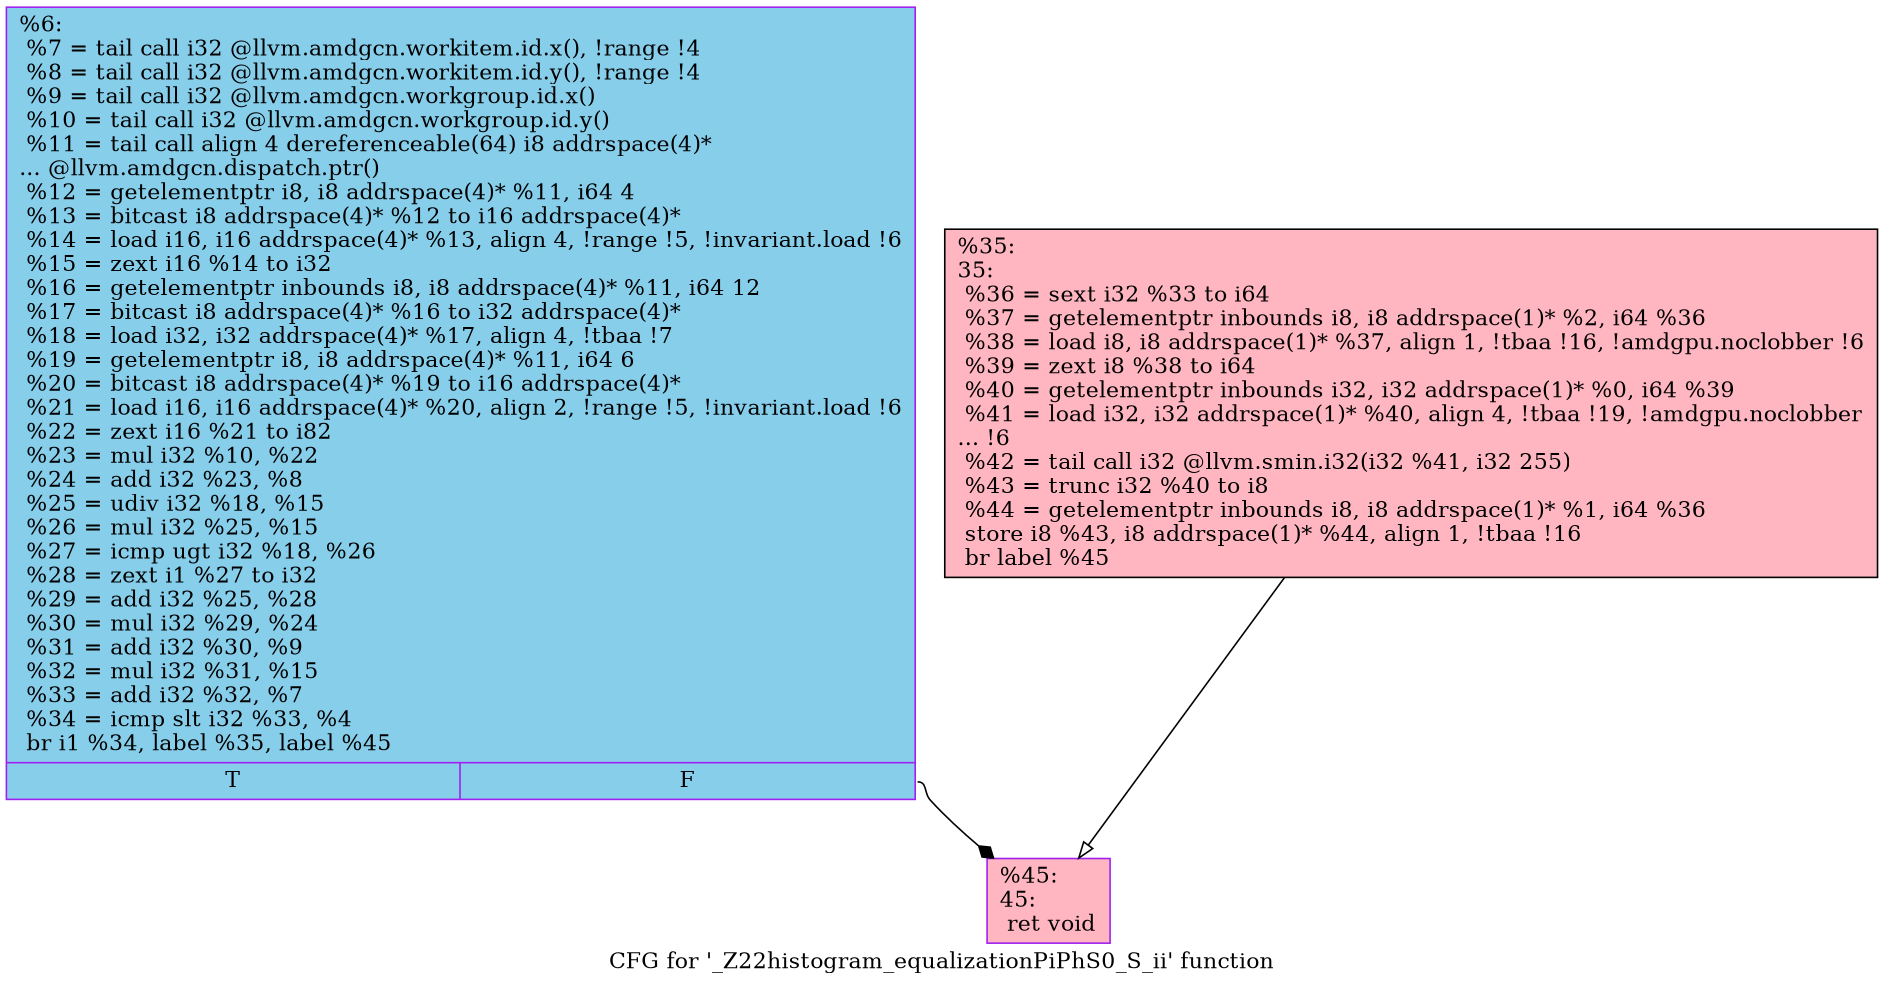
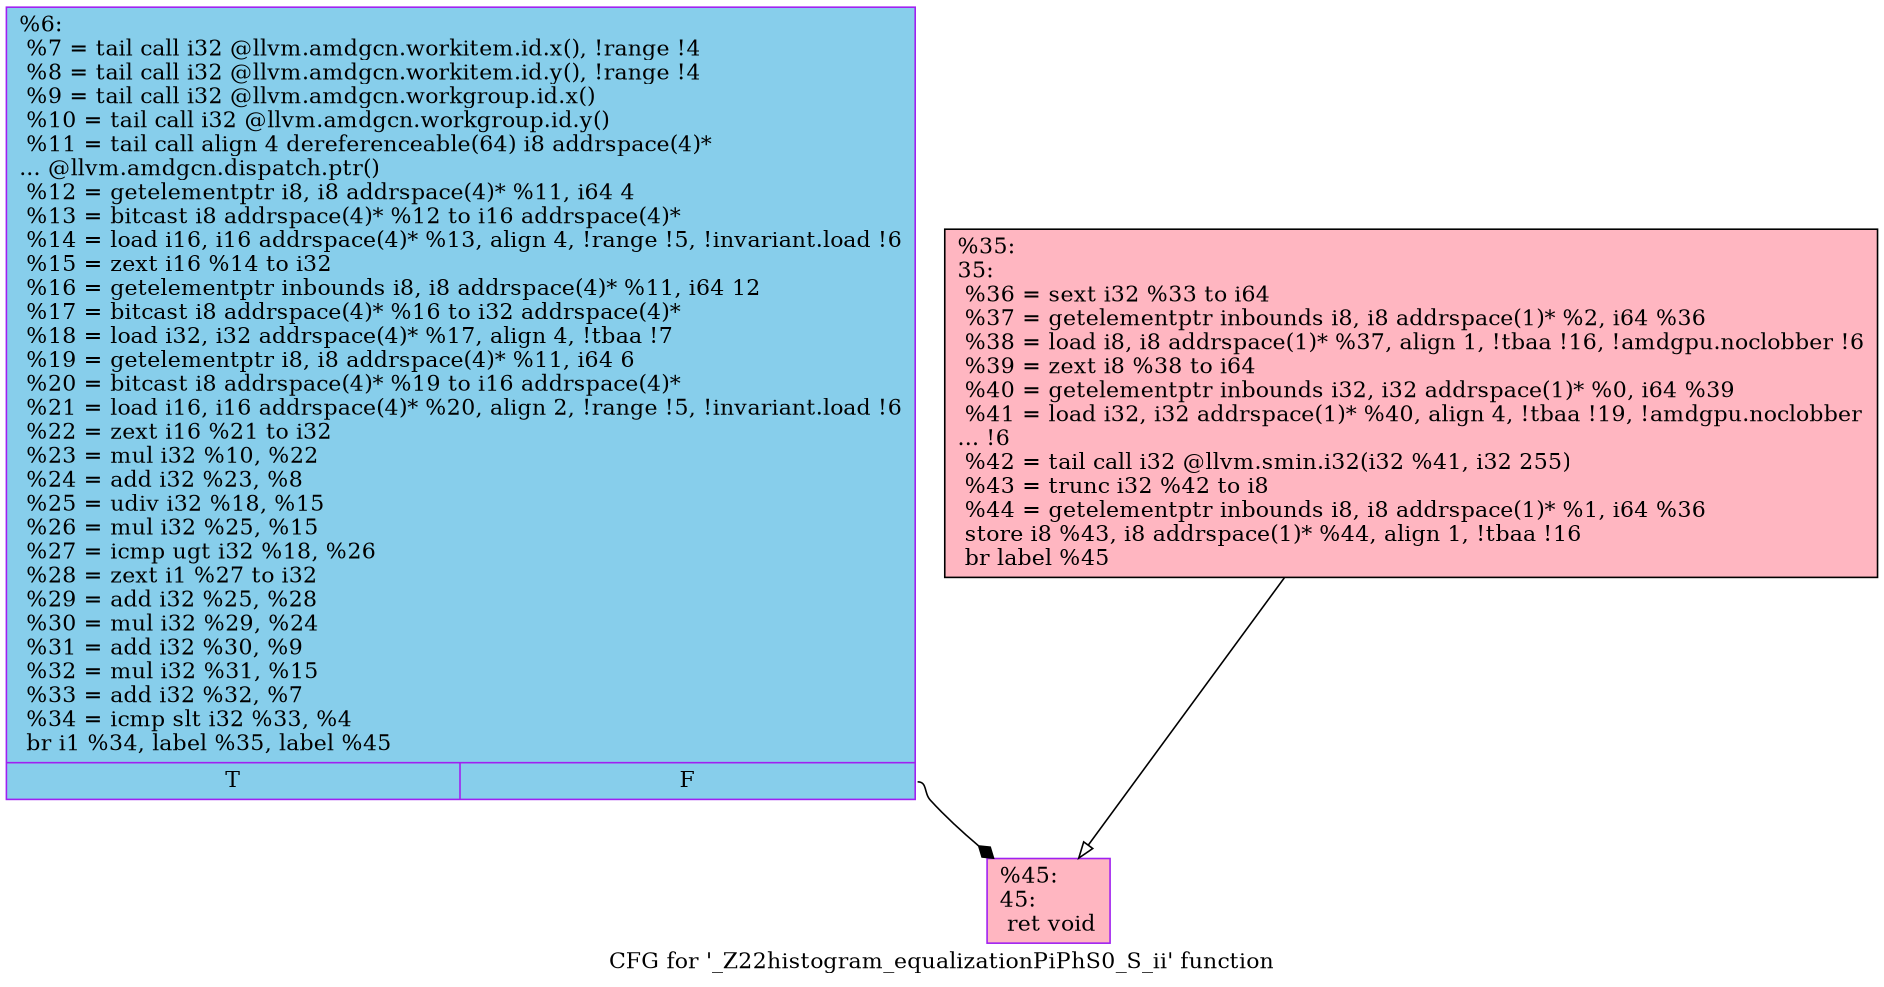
node "%6:": text "%22 = zext i16 %21 to i82" -> "%22 = zext i16 %21 to i32"
node "%35:": text "%43 = trunc i32 %40 to i8" -> "%43 = trunc i32 %42 to i8"
